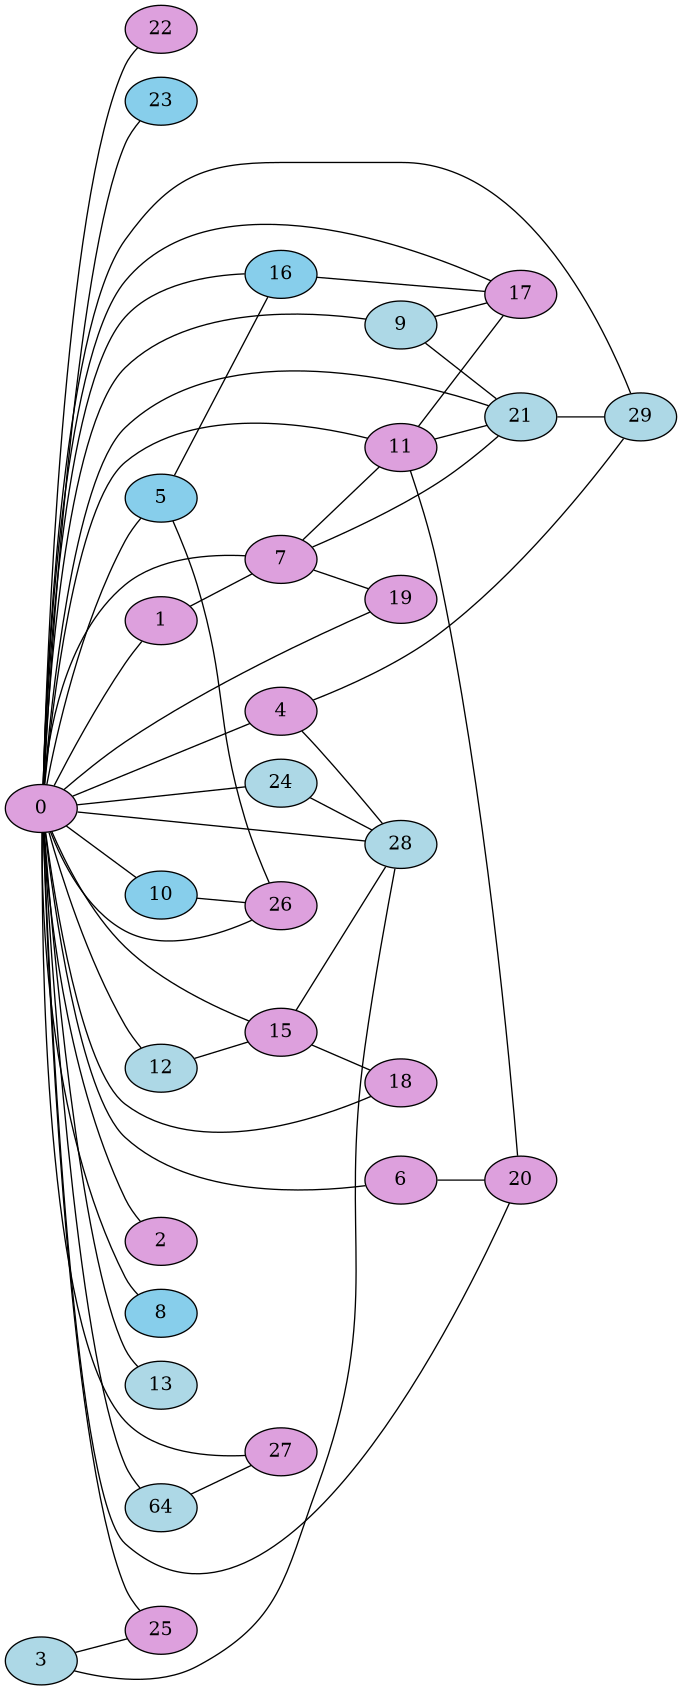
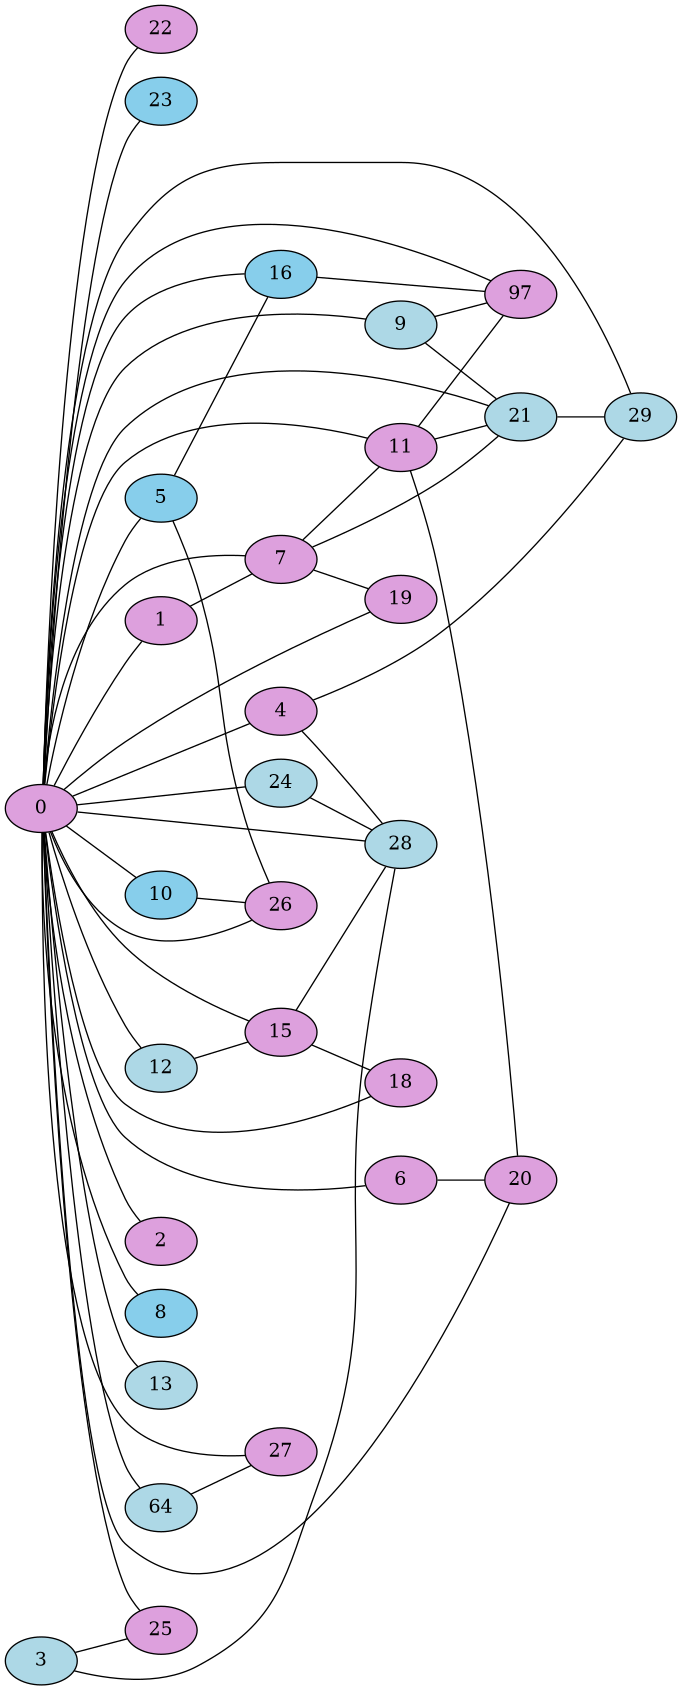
node "17": label "17" -> "97"
